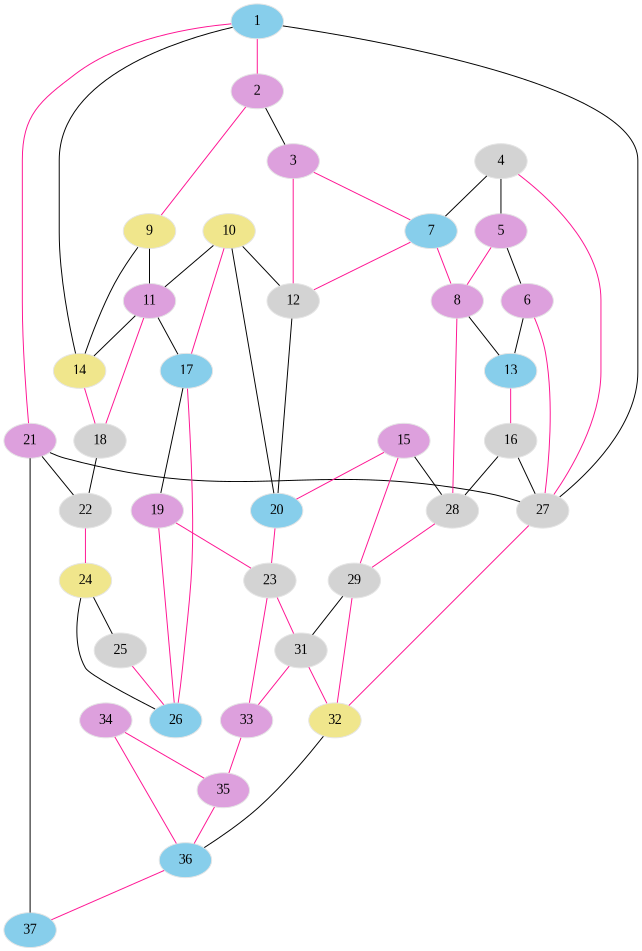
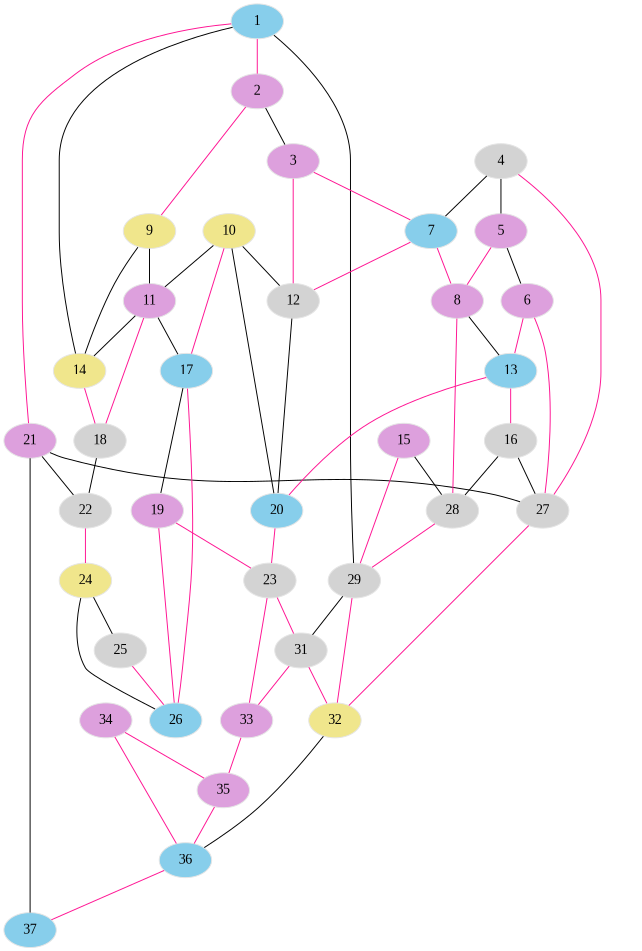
edge "1" -- "27": now "1" -- "29"
edge "6" -- "13": color black -> deeppink
edge "15" -- "20": now "13" -- "20"
